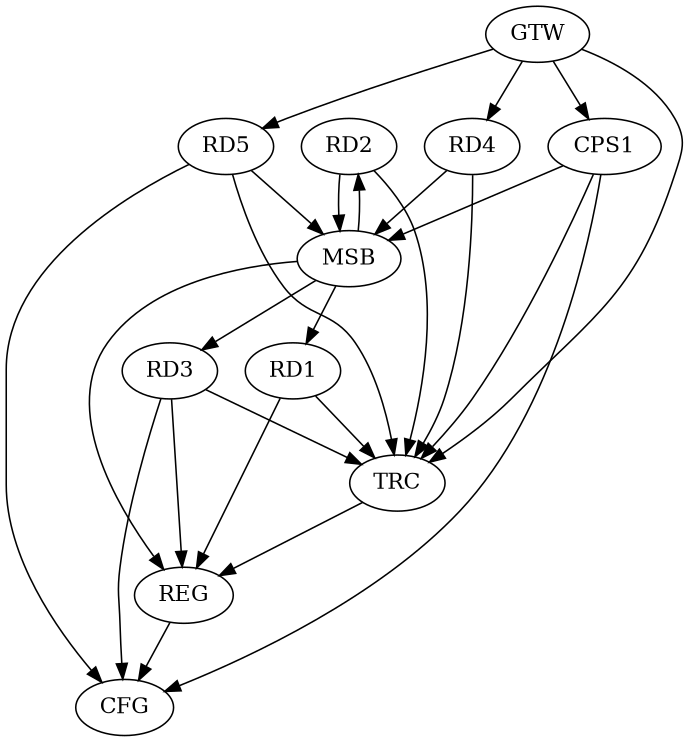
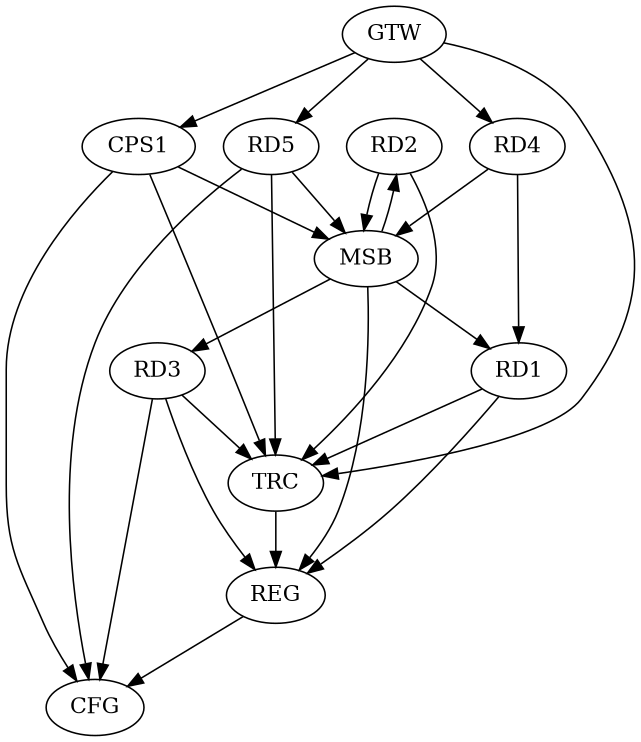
edge "RD4" -> "TRC": now "RD4" -> "RD1"
